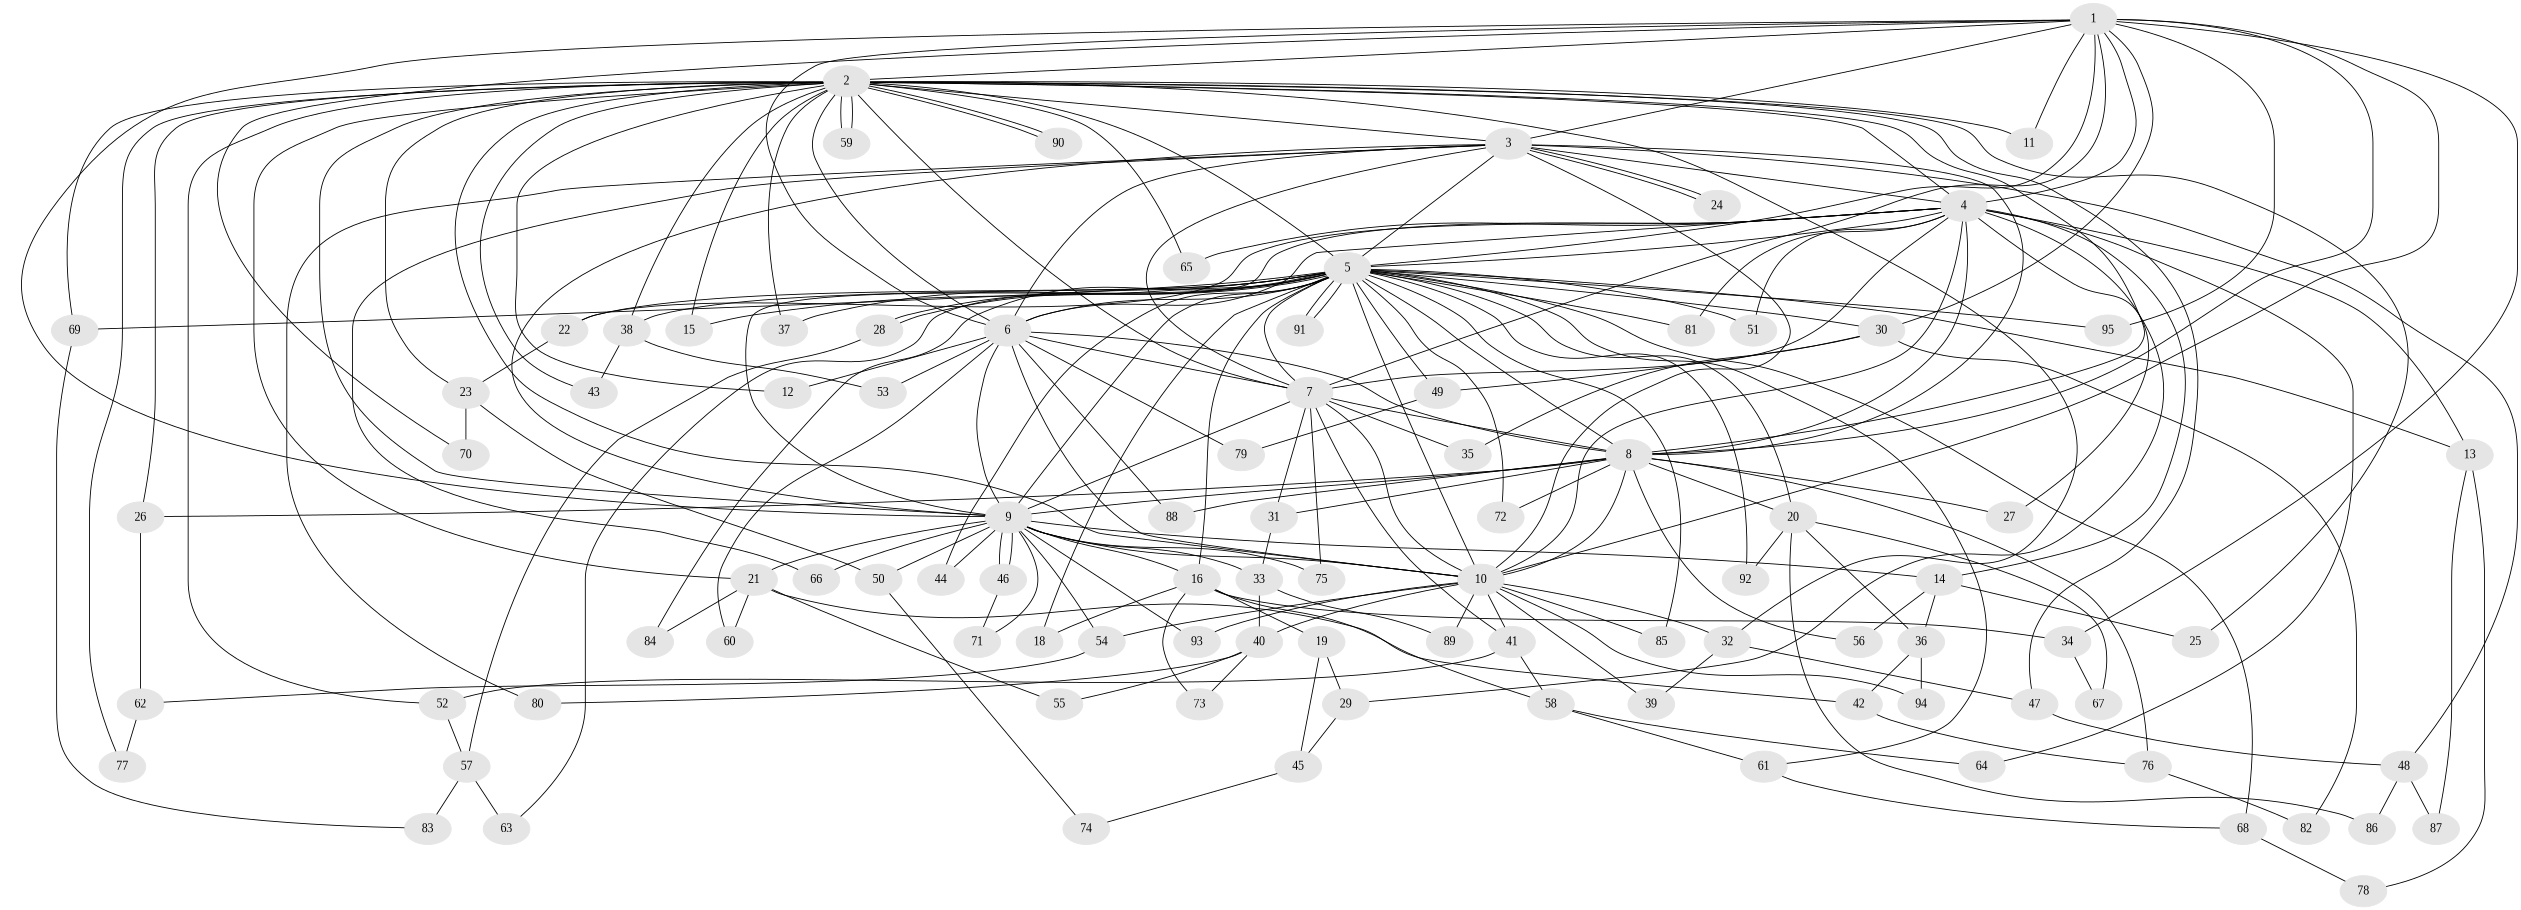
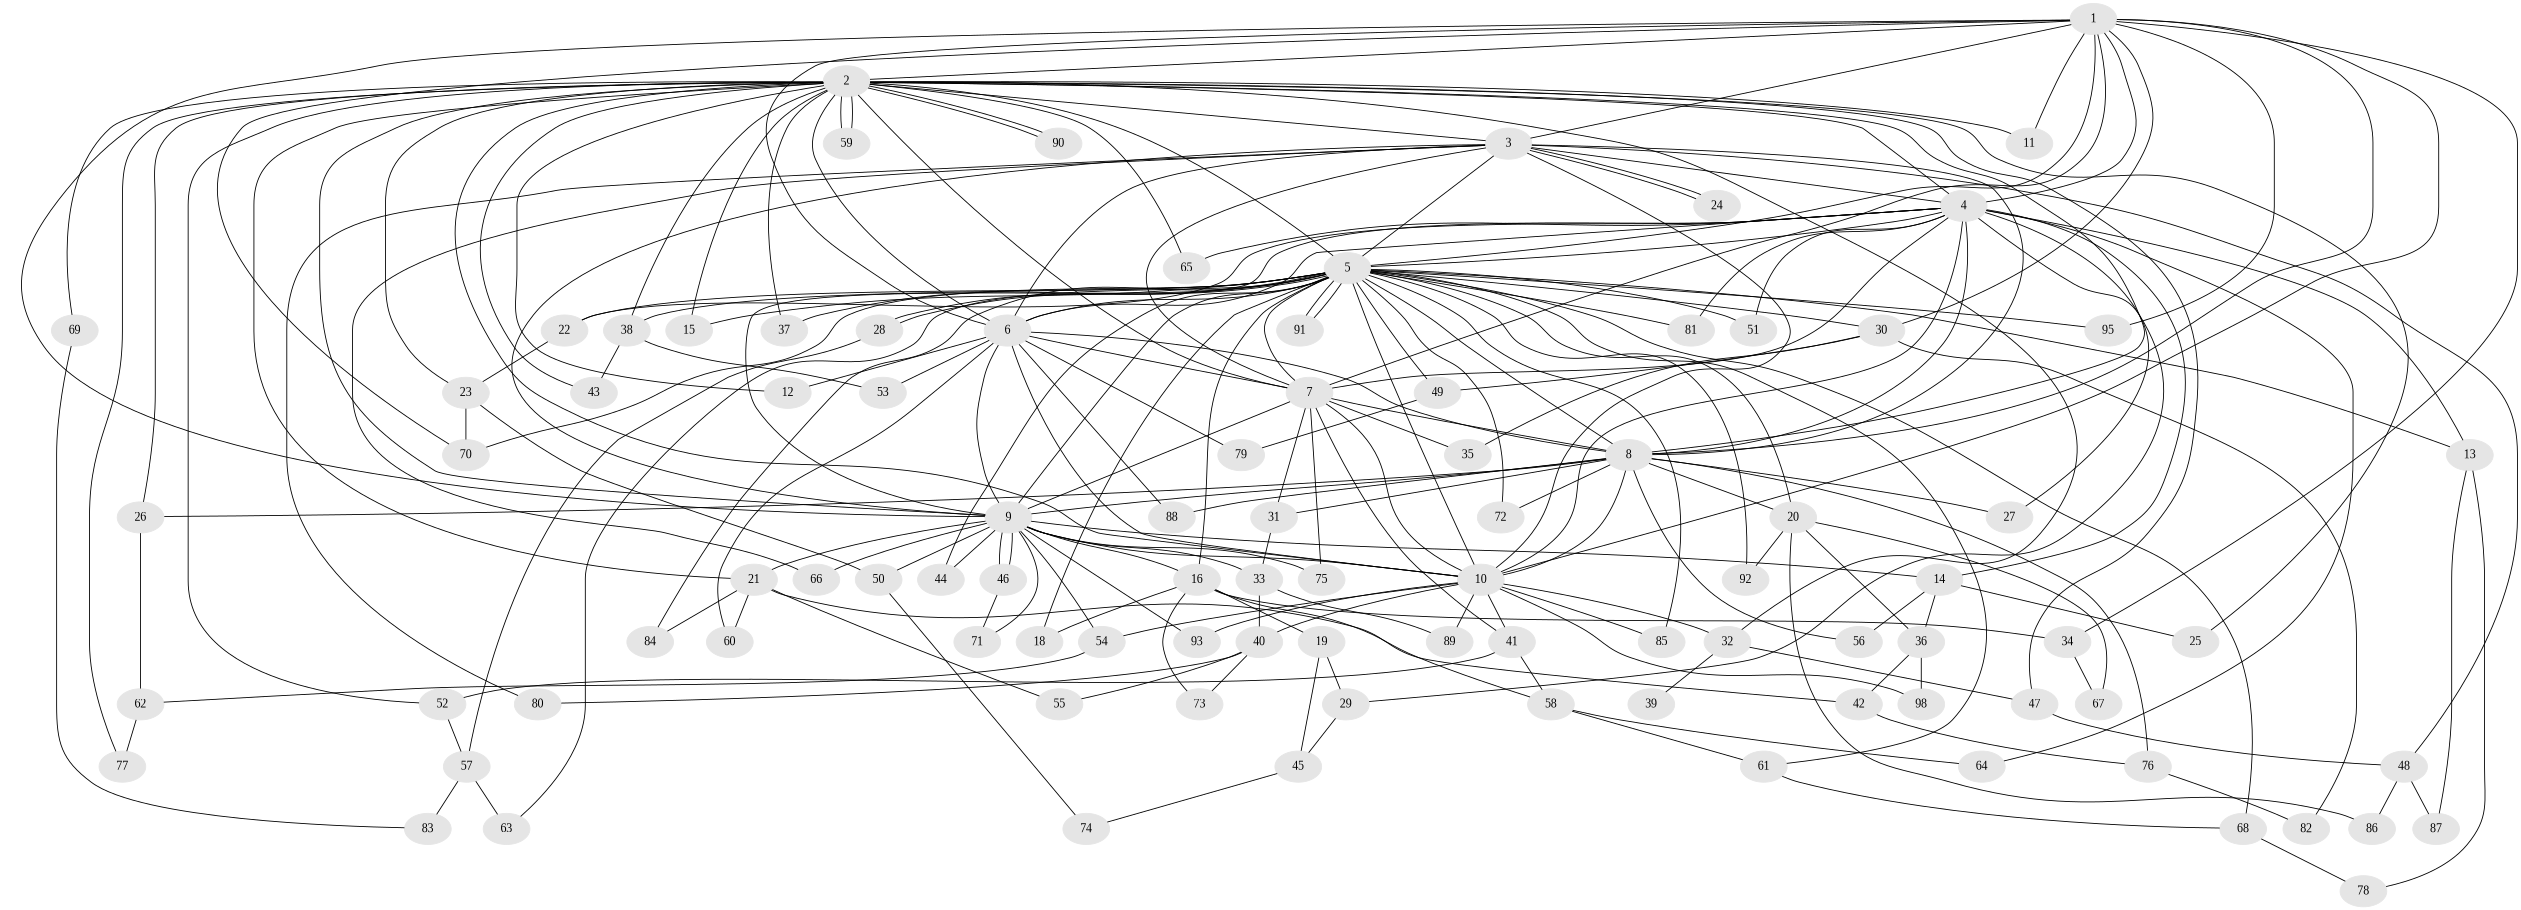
edge "5" -- "69": now "5" -- "70"
edge "10" -- "39": removed
node "94": label "94" -> "98"
